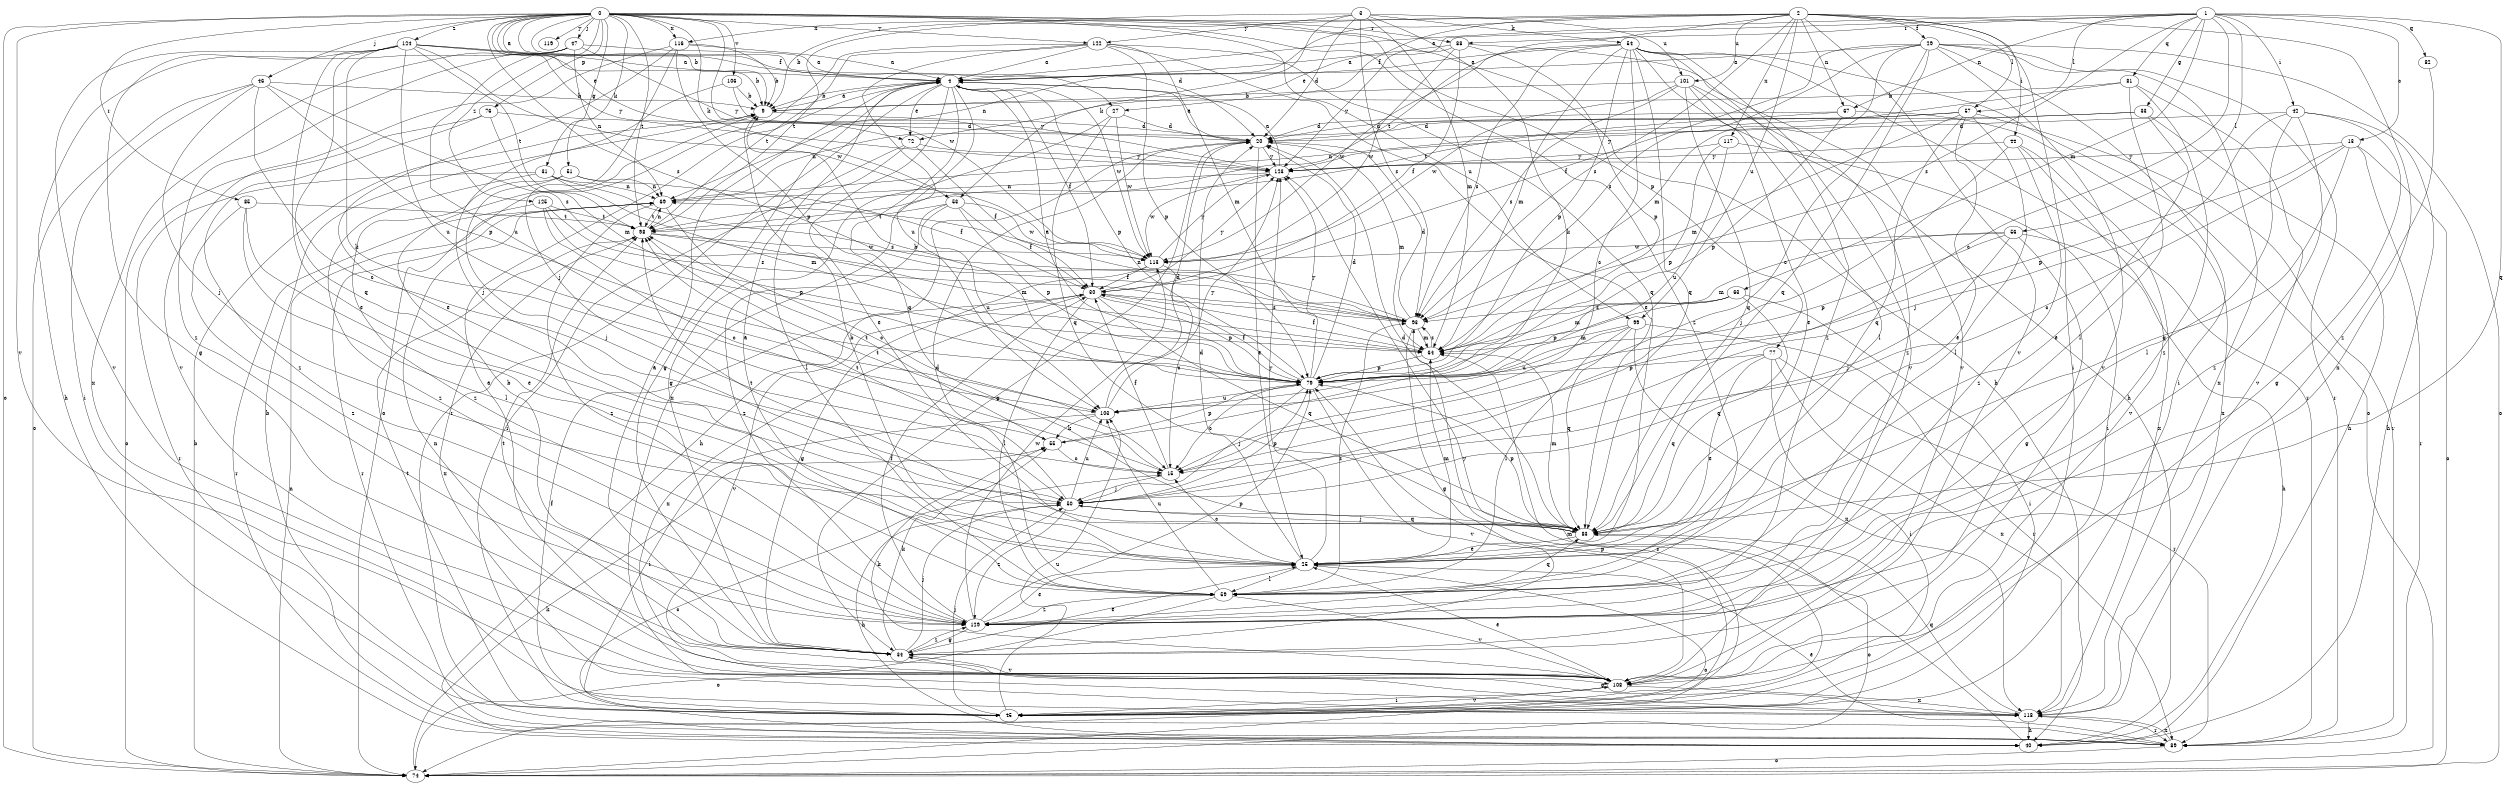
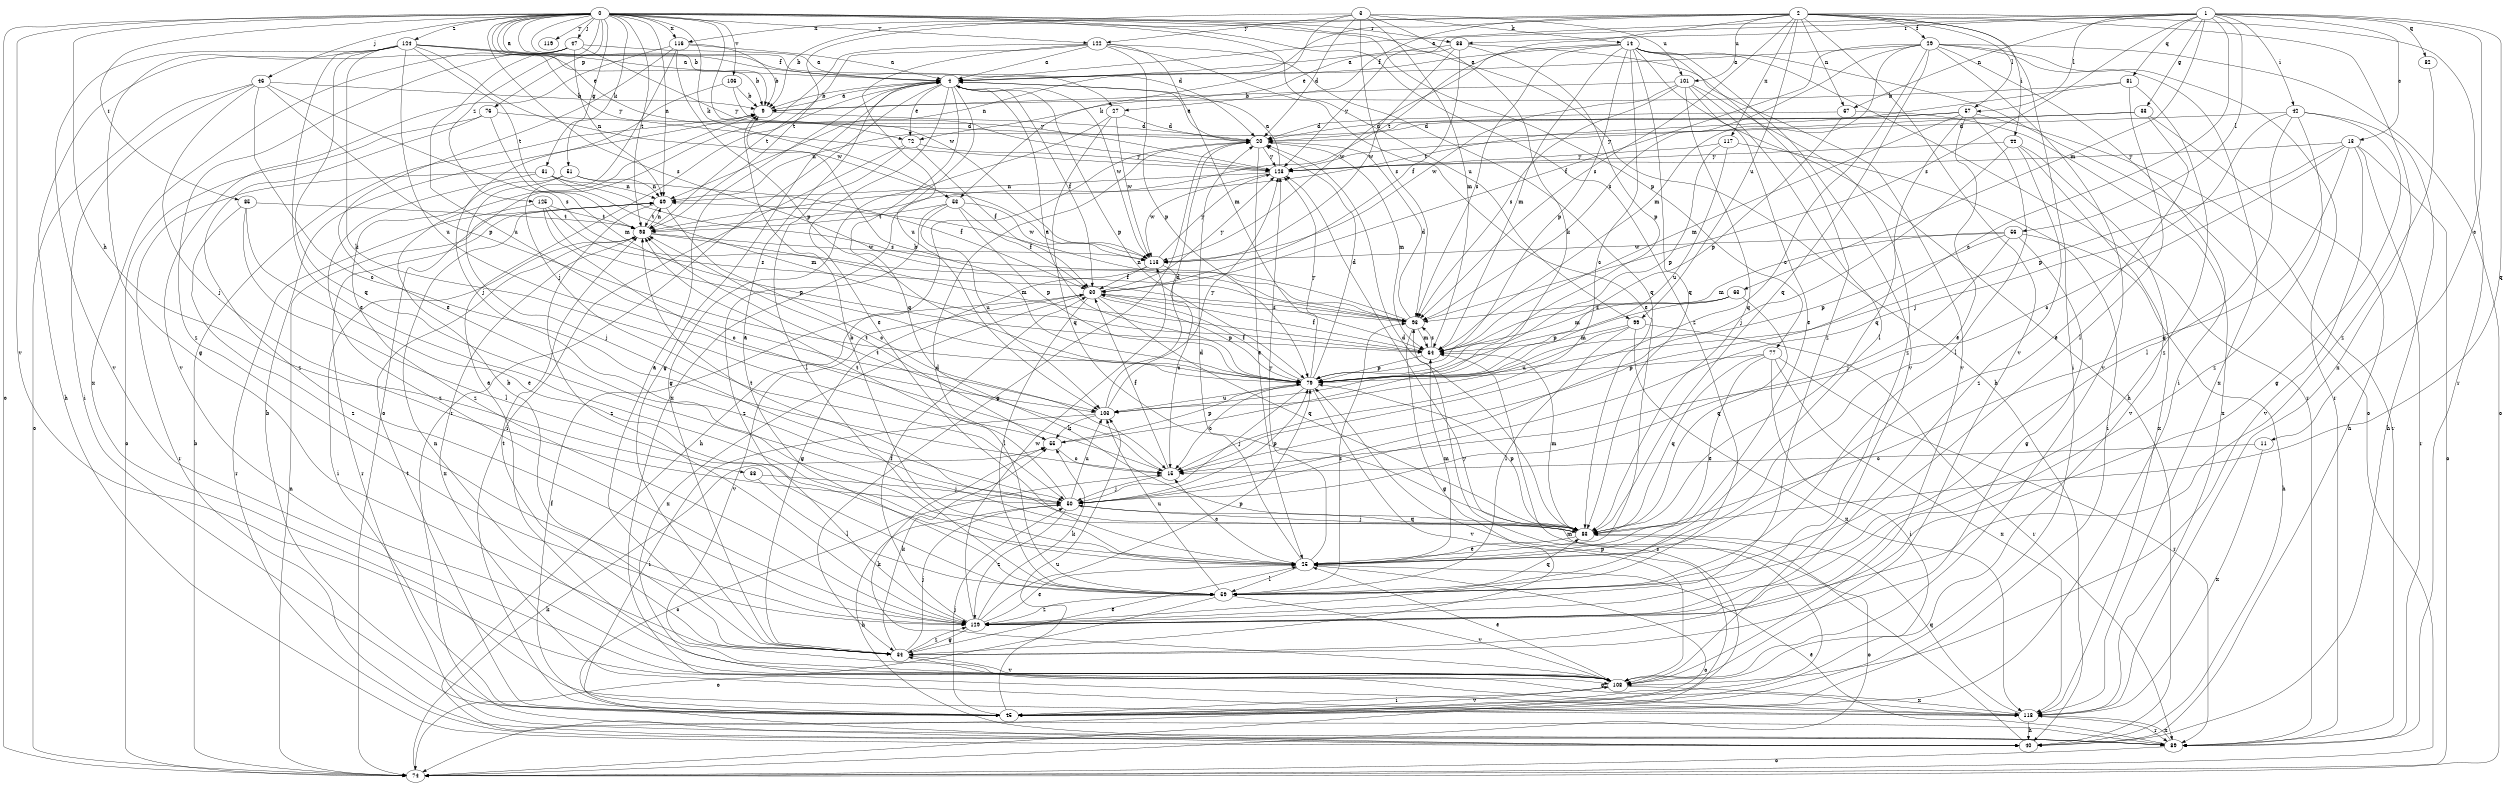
node "54": label "54" -> "14"
edge "67" -> "69": now "0" -> "69"
edge "2" -> "89": added, label "r"
edge "99" -> "83": removed, label "q"
node "11": added
node "38": added
edge "81" -> "108": now "13" -> "108"
edge "129" -> "55": added, label "k"
edge "63" -> "45": now "98" -> "45"
